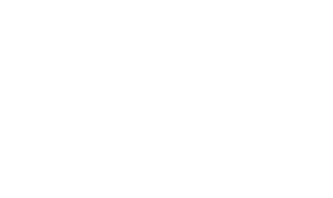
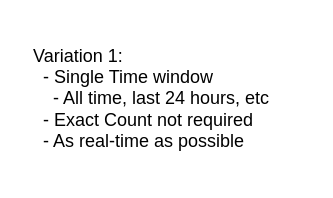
node "Variation 1: - Single Time window - All time, last 24 hours, etc - Exact Count not required - As real-time as possible": added
